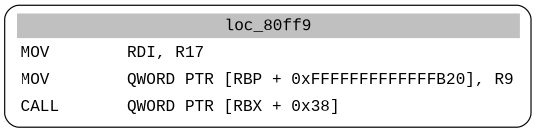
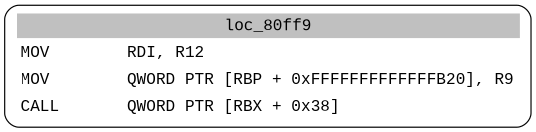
node "loc_80ff9": text "MOV        RDI, R17" -> "MOV        RDI, R12"
